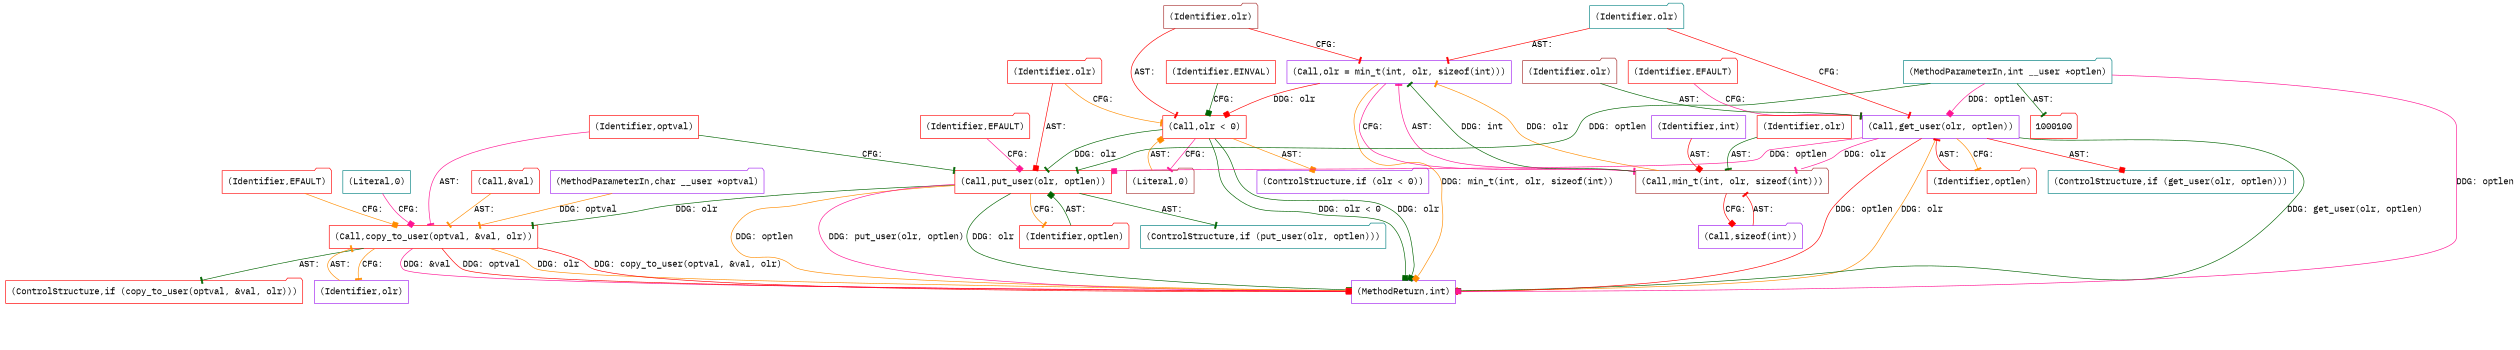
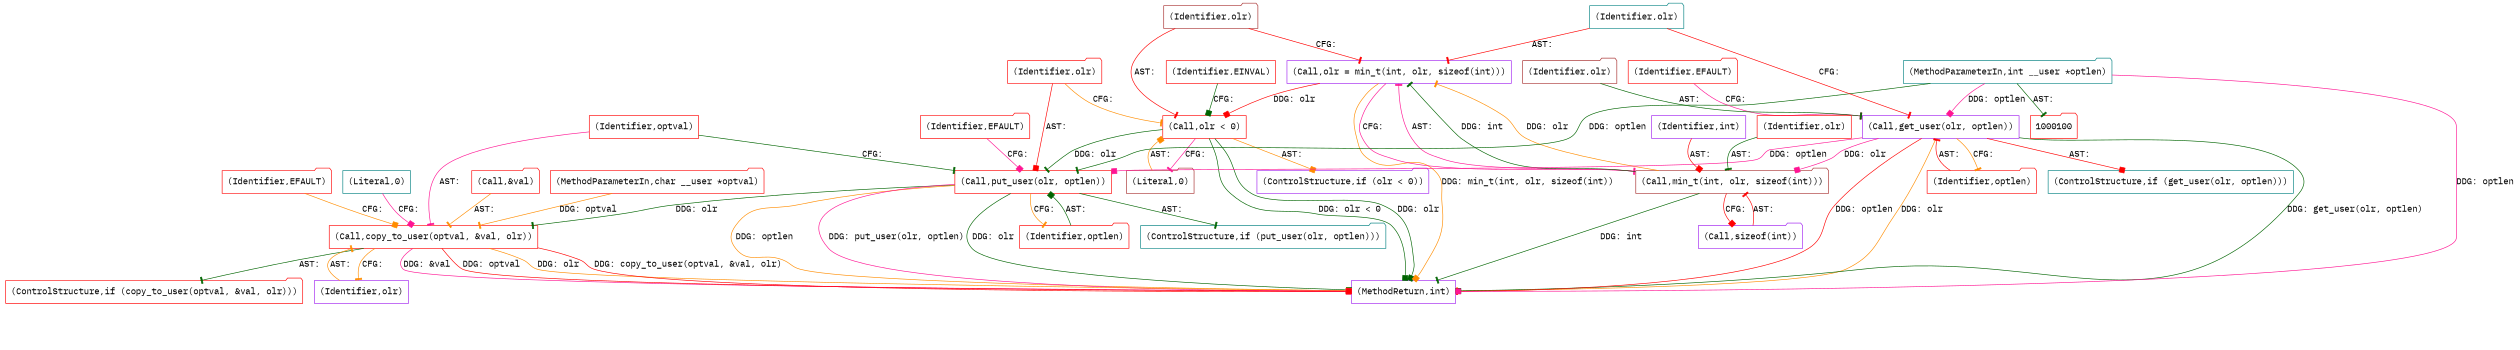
edge "(Call,get_user(olr, optlen))" -> "(Call,min_t(int, olr, sizeof(int)))": arrowhead tee -> box
node "(MethodParameterIn,char __user *optval)": color purple -> red
edge "(Call,min_t(int, olr, sizeof(int)))" -> "(MethodReturn,int)": added, label "DDG: int"
